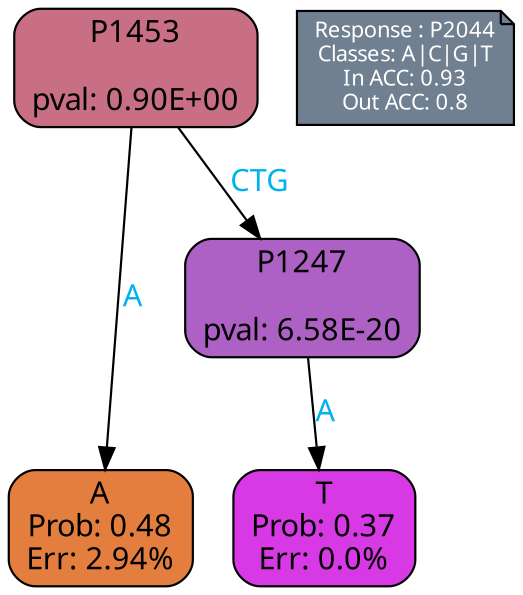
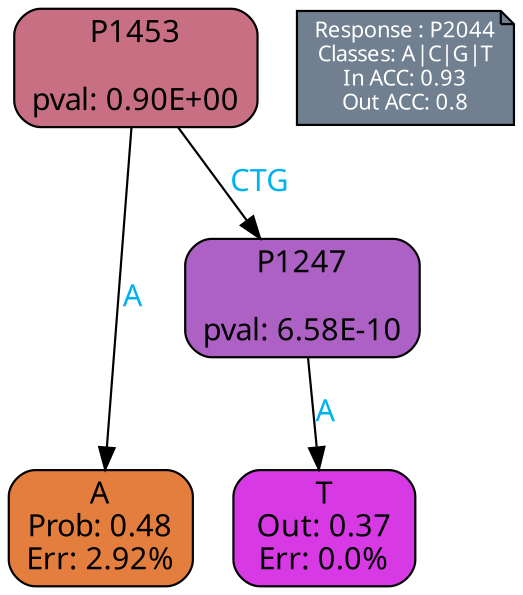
node "P1247 pval: 6.58E-20": label "P1247 pval: 6.58E-20" -> "P1247 pval: 6.58E-10"
node "A Prob: 0.48 Err: 2.94%": label "A Prob: 0.48 Err: 2.94%" -> "A Prob: 0.48 Err: 2.92%"
node "T Prob: 0.37 Err: 0.0%": label "T Prob: 0.37 Err: 0.0%" -> "T Out: 0.37 Err: 0.0%"
